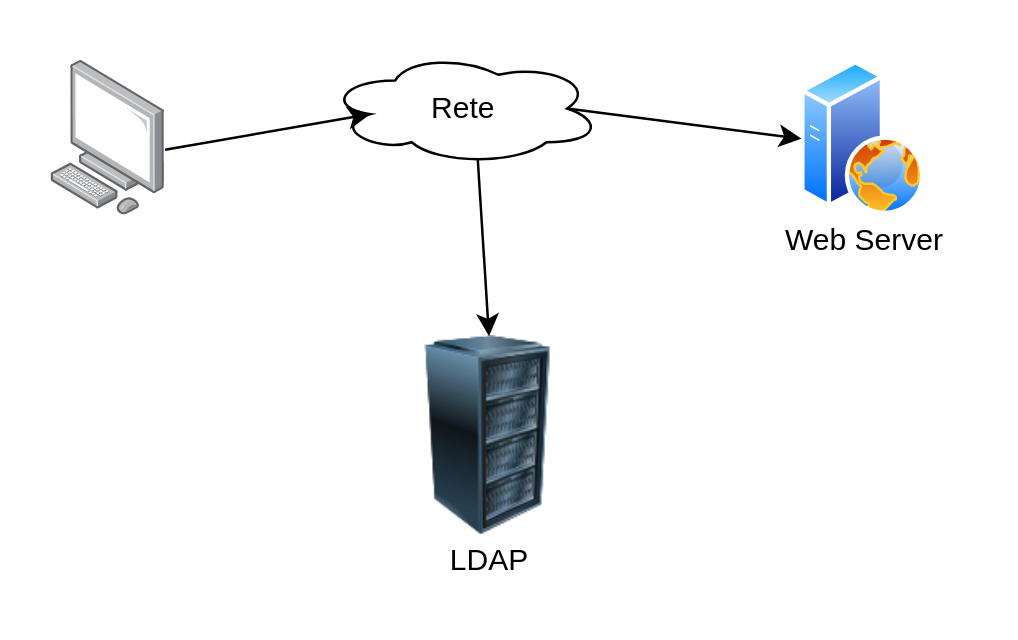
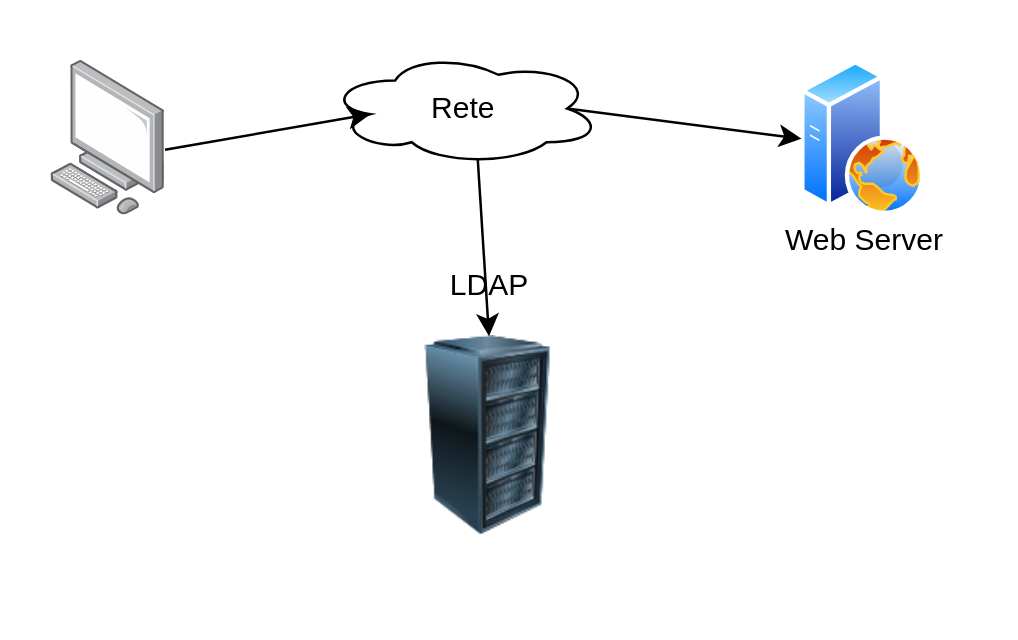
node "LDAP": moved (489, 561) -> (489, 286)
